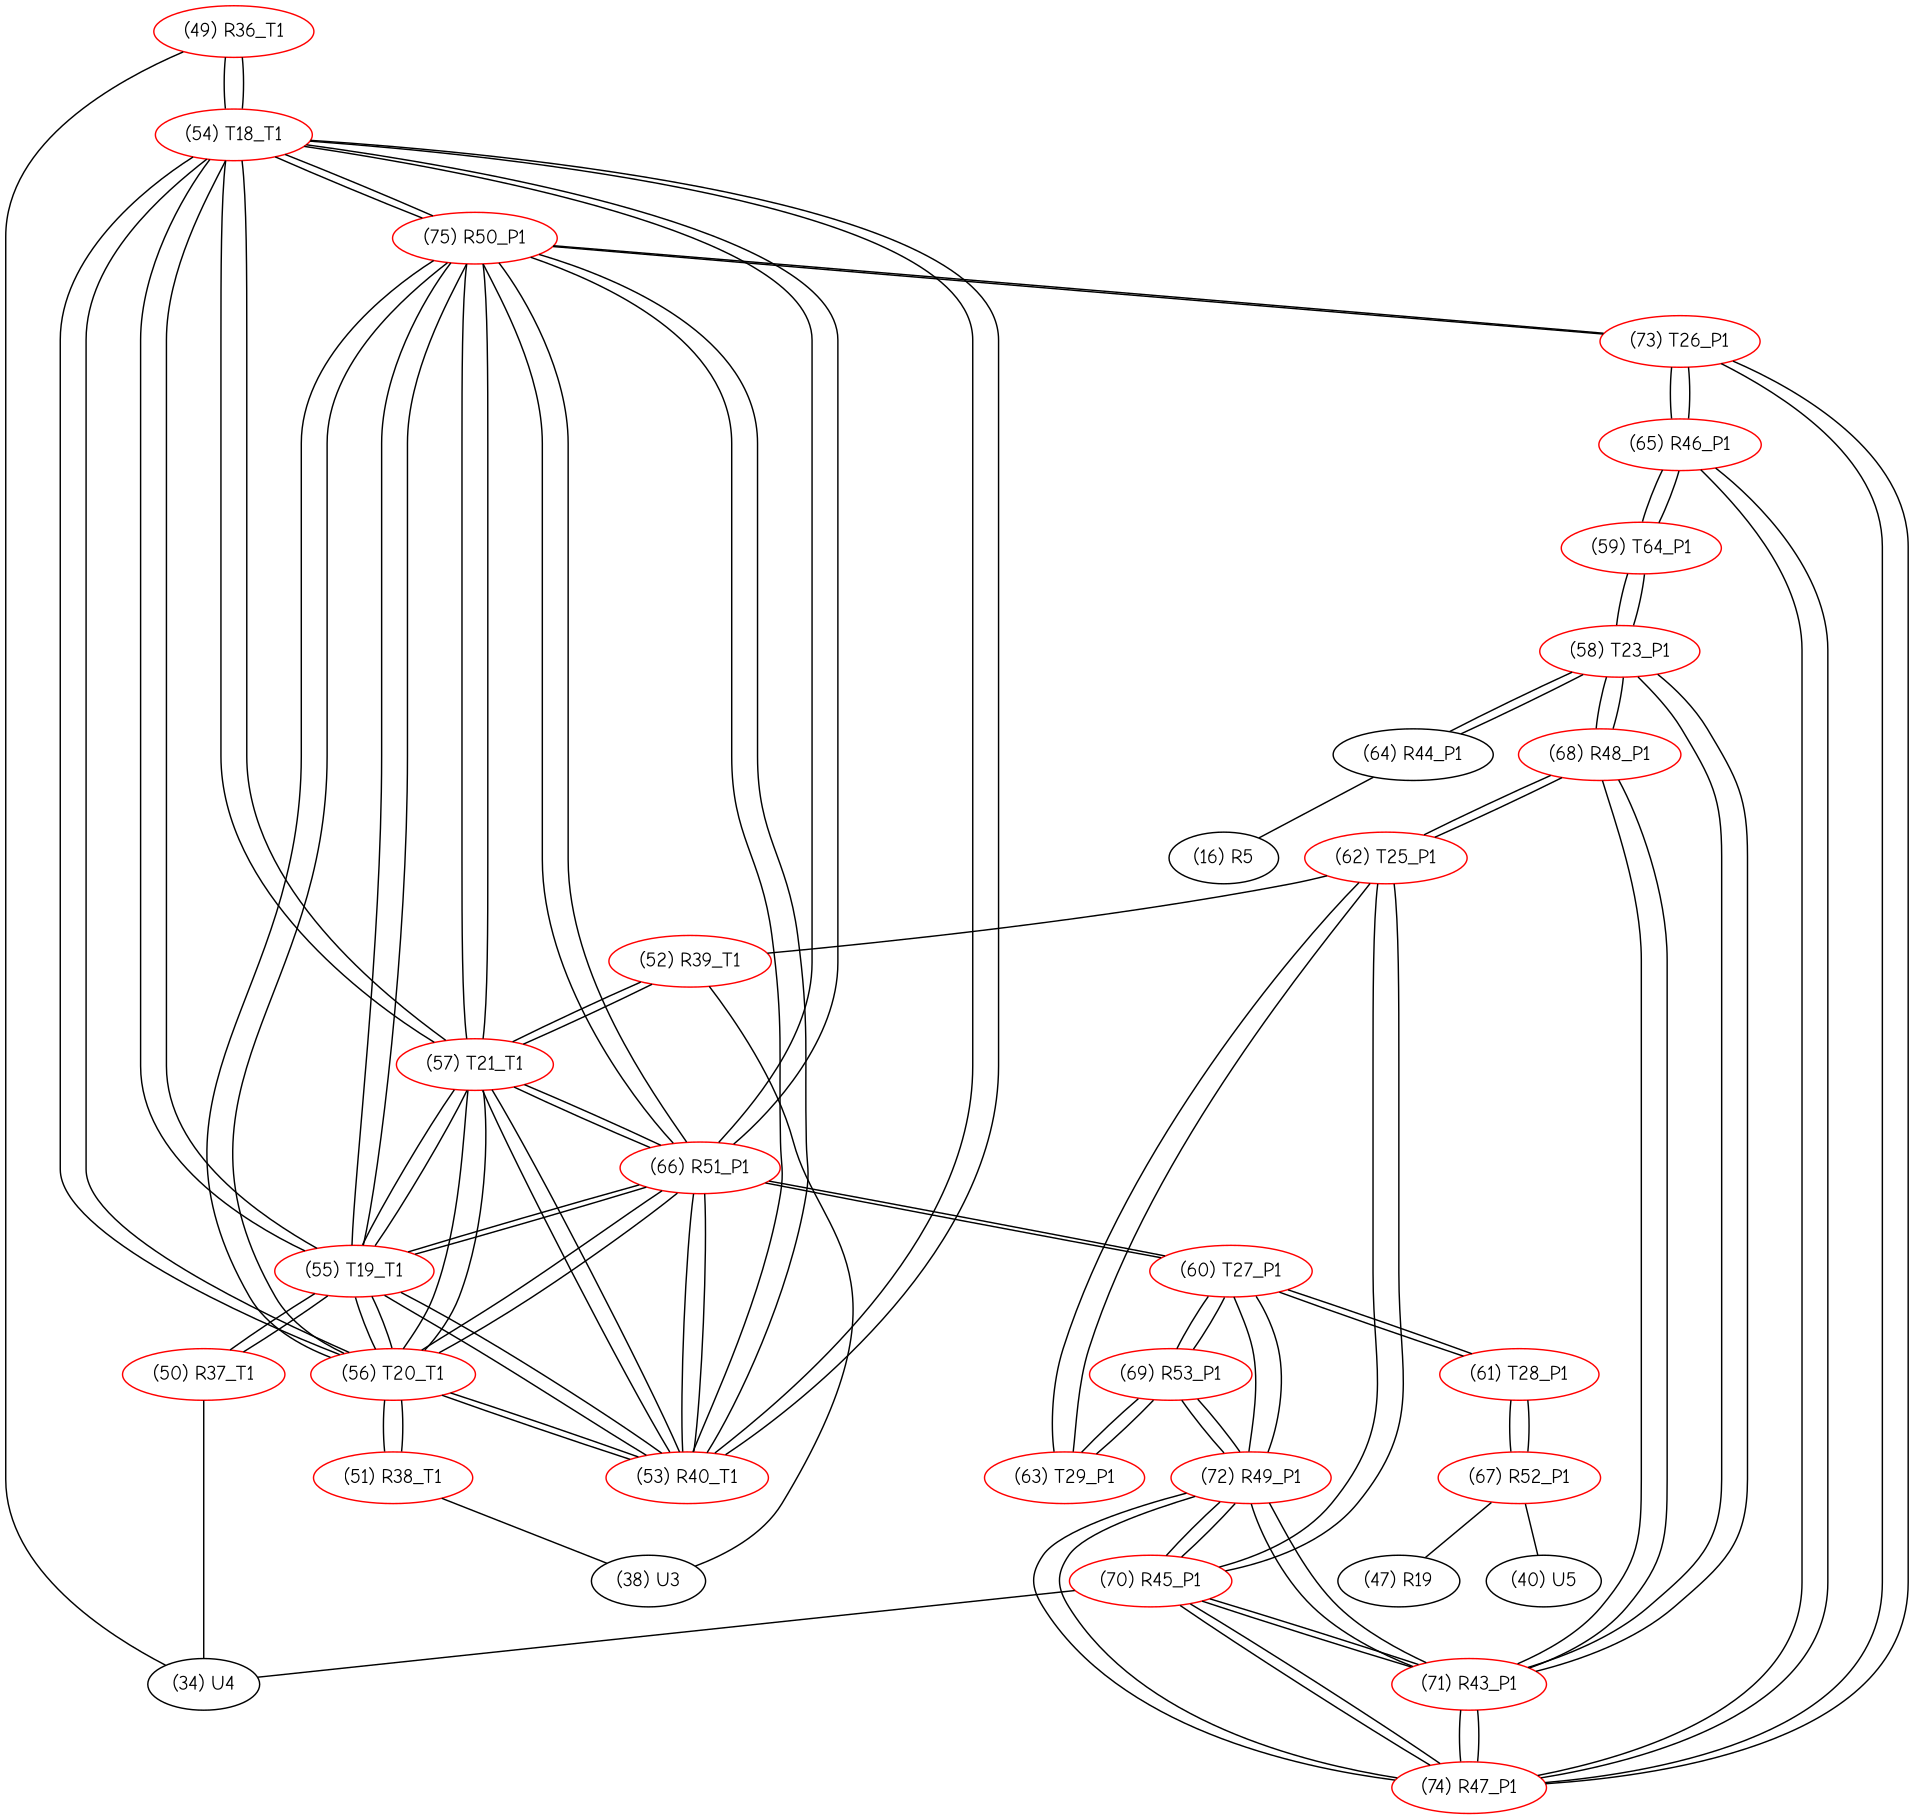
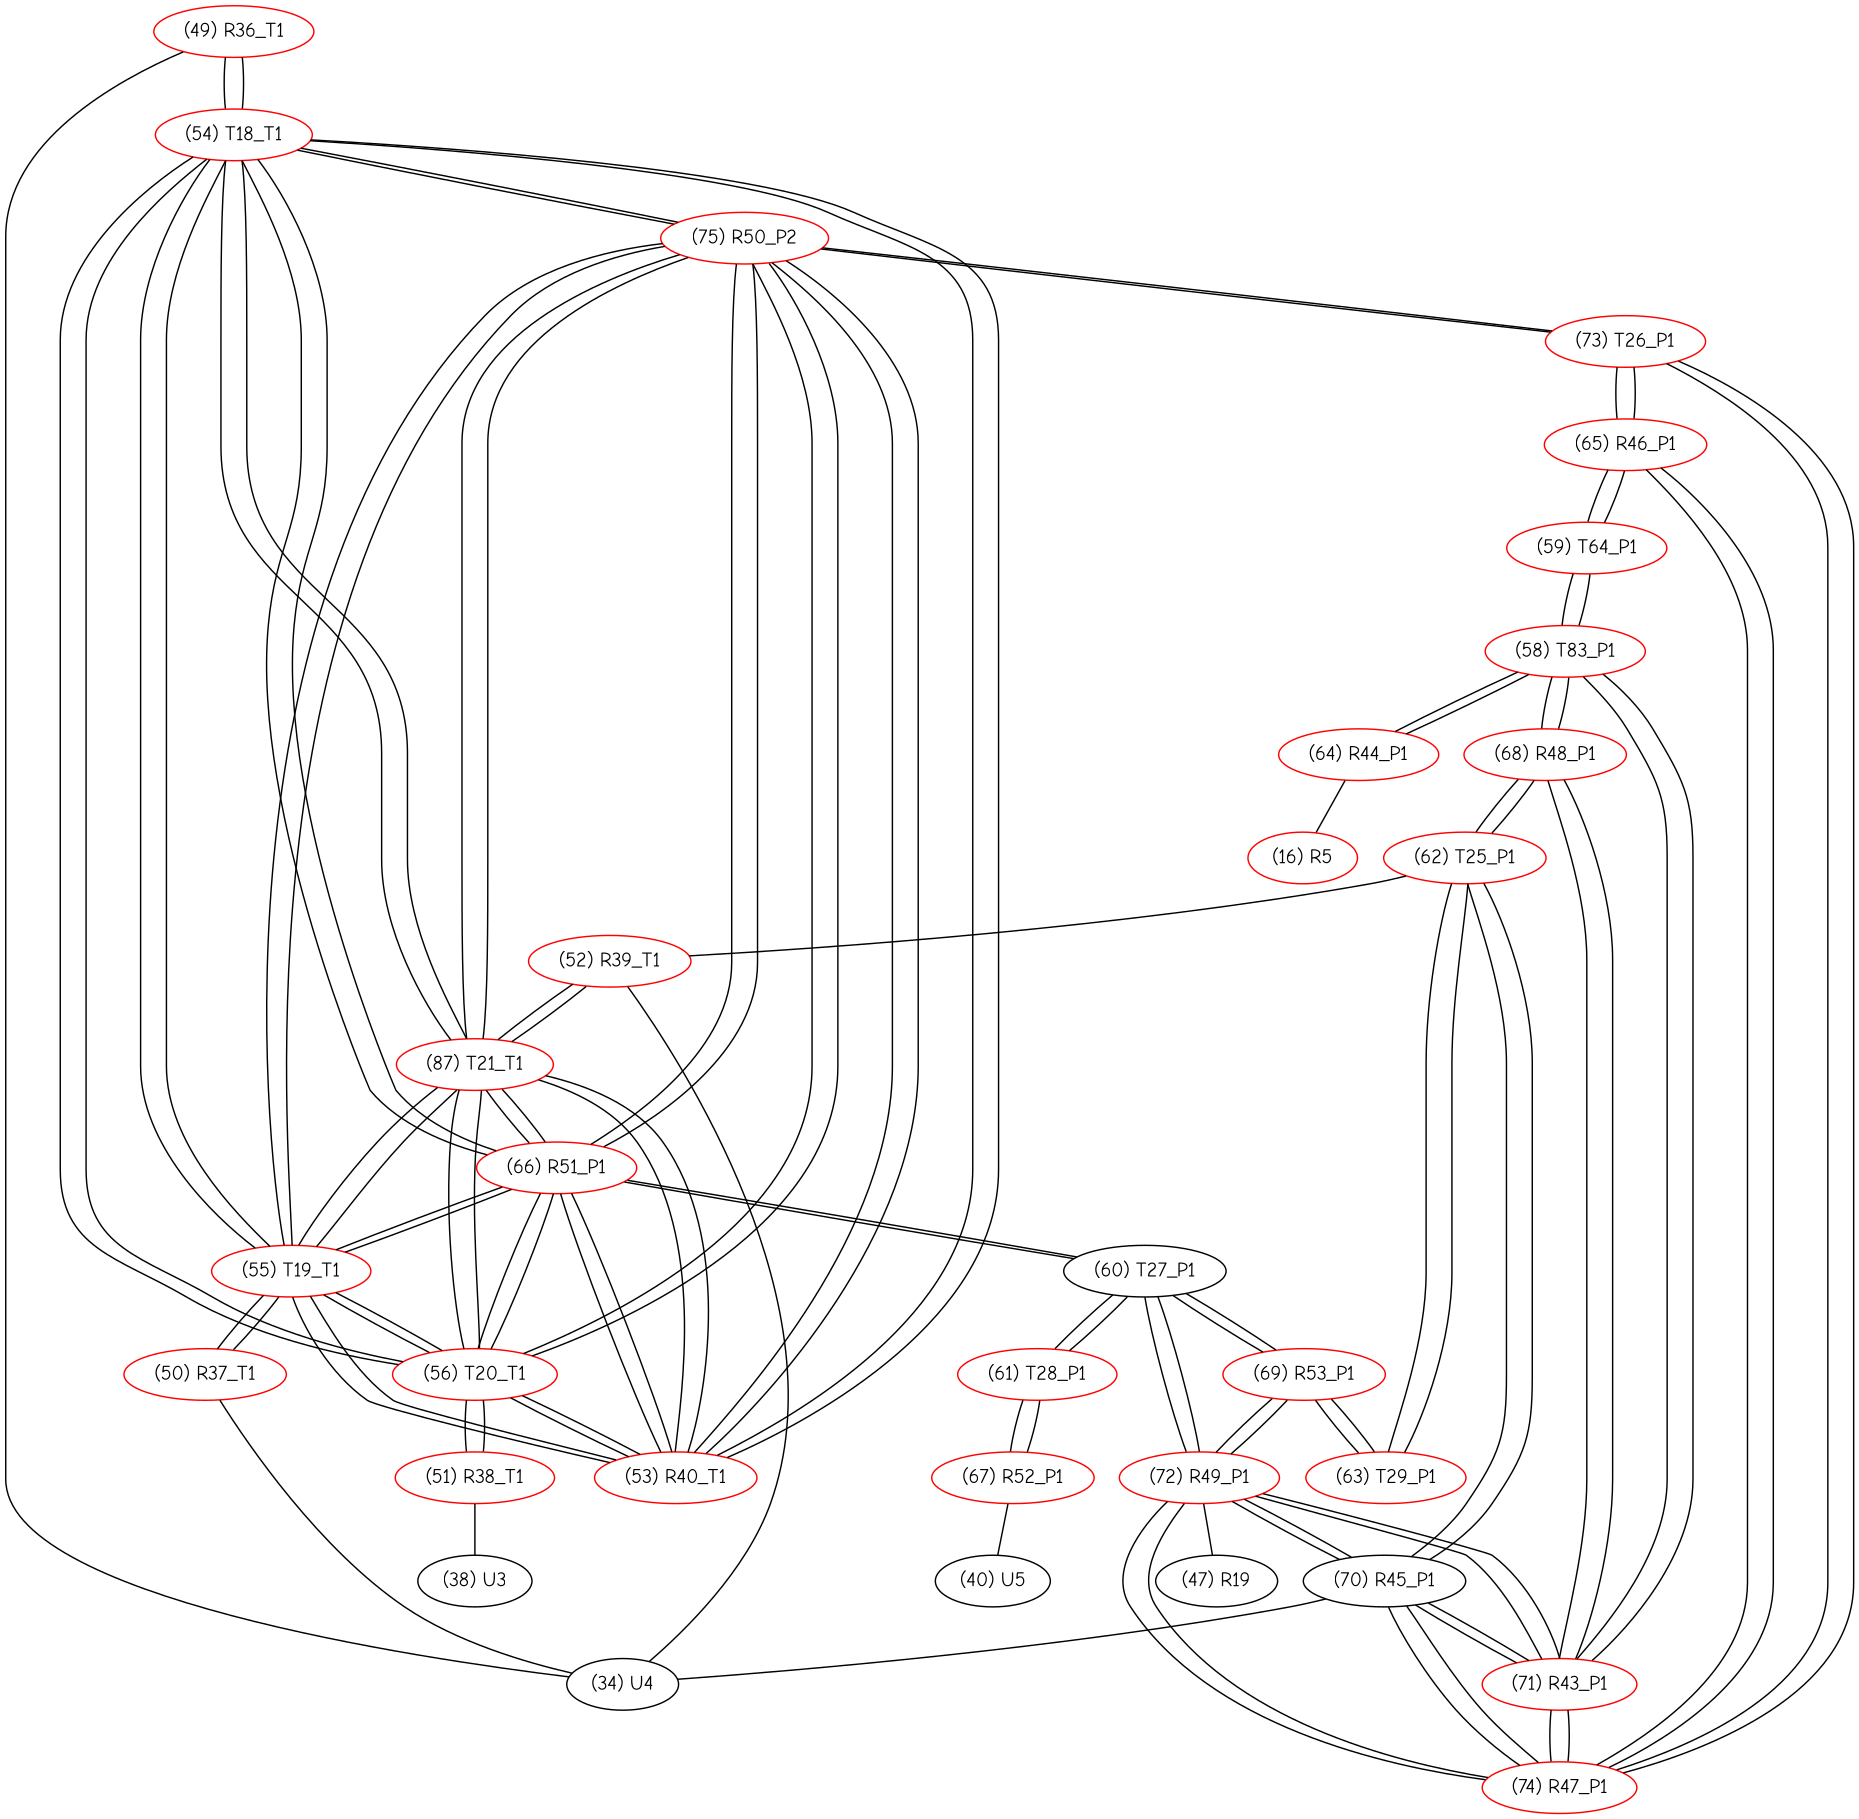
node "(75) R50_P1": label "(75) R50_P1" -> "(75) R50_P2"
node "(58) T23_P1": label "(58) T23_P1" -> "(58) T83_P1"
node "(64) R44_P1": color black -> red
node "(16) R5": color black -> red
node "(57) T21_T1": label "(57) T21_T1" -> "(87) T21_T1"
node "(60) T27_P1": color red -> black
edge "(52) R39_T1" -- "(38) U3": now "(52) R39_T1" -- "(34) U4"
edge "(67) R52_P1" -- "(47) R19": now "(72) R49_P1" -- "(47) R19"
node "(70) R45_P1": color red -> black
